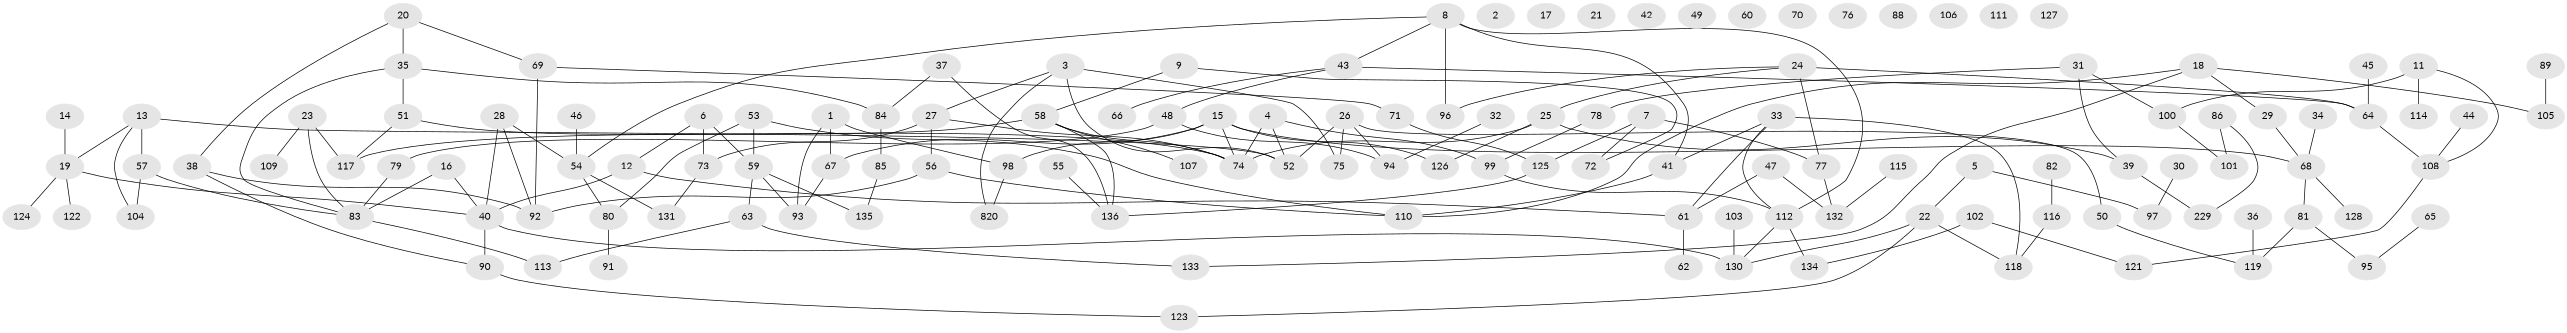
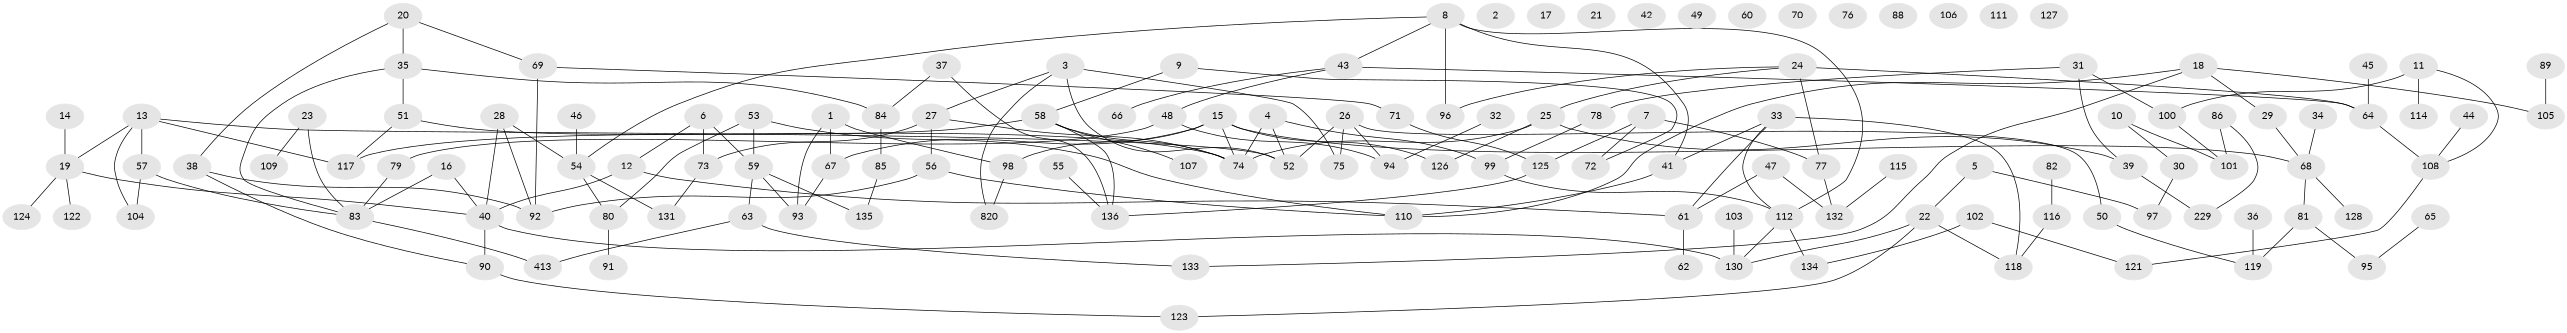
node "10": added
edge "23" -- "117": now "13" -- "117"
node "113": label "113" -> "413"
